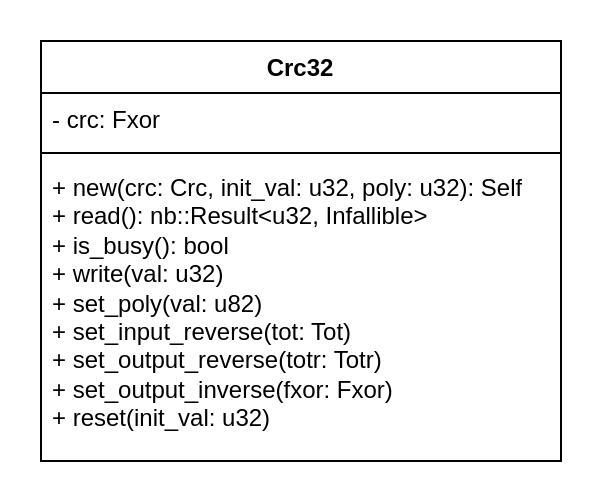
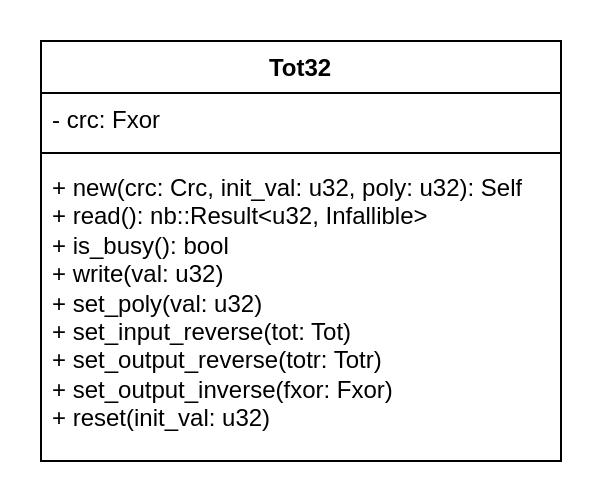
node "Crc32": label "Crc32" -> "Tot32"
node "+ new(crc: Crc, init_val: u32, poly: u32): Self + read(): nb::Result<u32, Infallible> + is_busy(): bool + write(val: u32) + set_poly(val: u82) + set_input_reverse(tot: Tot) + set_output_reverse(totr: Totr) + set_output_inverse(fxor: Fxor) + reset(init_val: u32)": label "+ new(crc: Crc, init_val: u32, poly: u32): Self + read(): nb::Result<u32, Infallible> + is_busy(): bool + write(val: u32) + set_poly(val: u82) + set_input_reverse(tot: Tot) + set_output_reverse(totr: Totr) + set_output_inverse(fxor: Fxor) + reset(init_val: u32)" -> "+ new(crc: Crc, init_val: u32, poly: u32): Self + read(): nb::Result<u32, Infallible> + is_busy(): bool + write(val: u32) + set_poly(val: u32) + set_input_reverse(tot: Tot) + set_output_reverse(totr: Totr) + set_output_inverse(fxor: Fxor) + reset(init_val: u32)"
